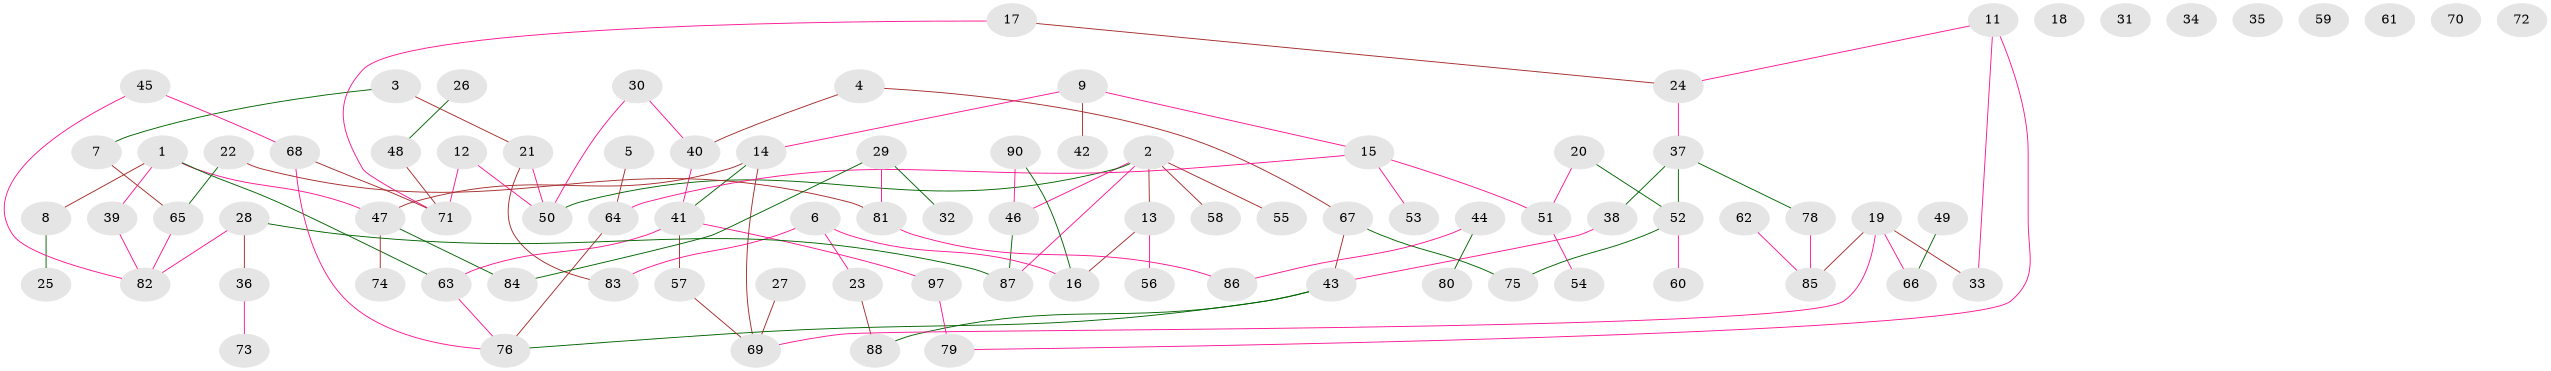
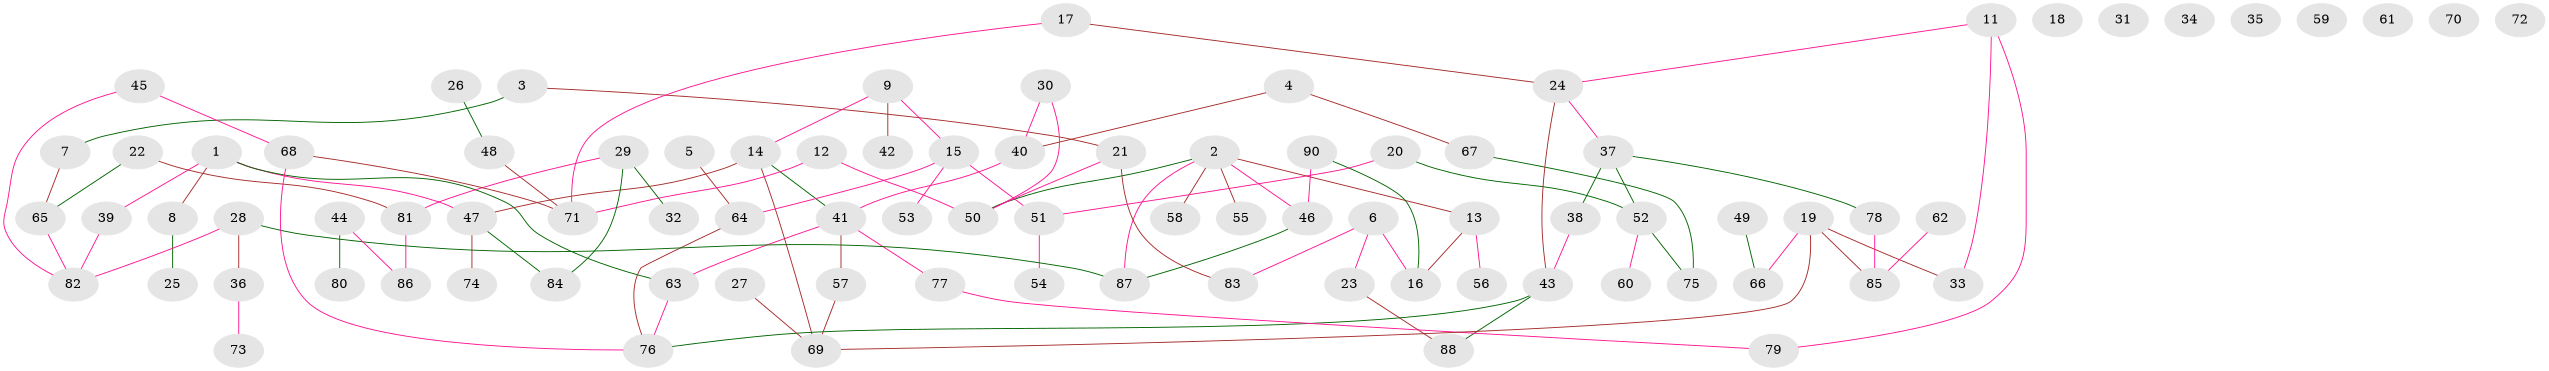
edge "67" -- "43": now "24" -- "43"
node "97": label "97" -> "77"
edge "19" -- "69": color deeppink -> brown
